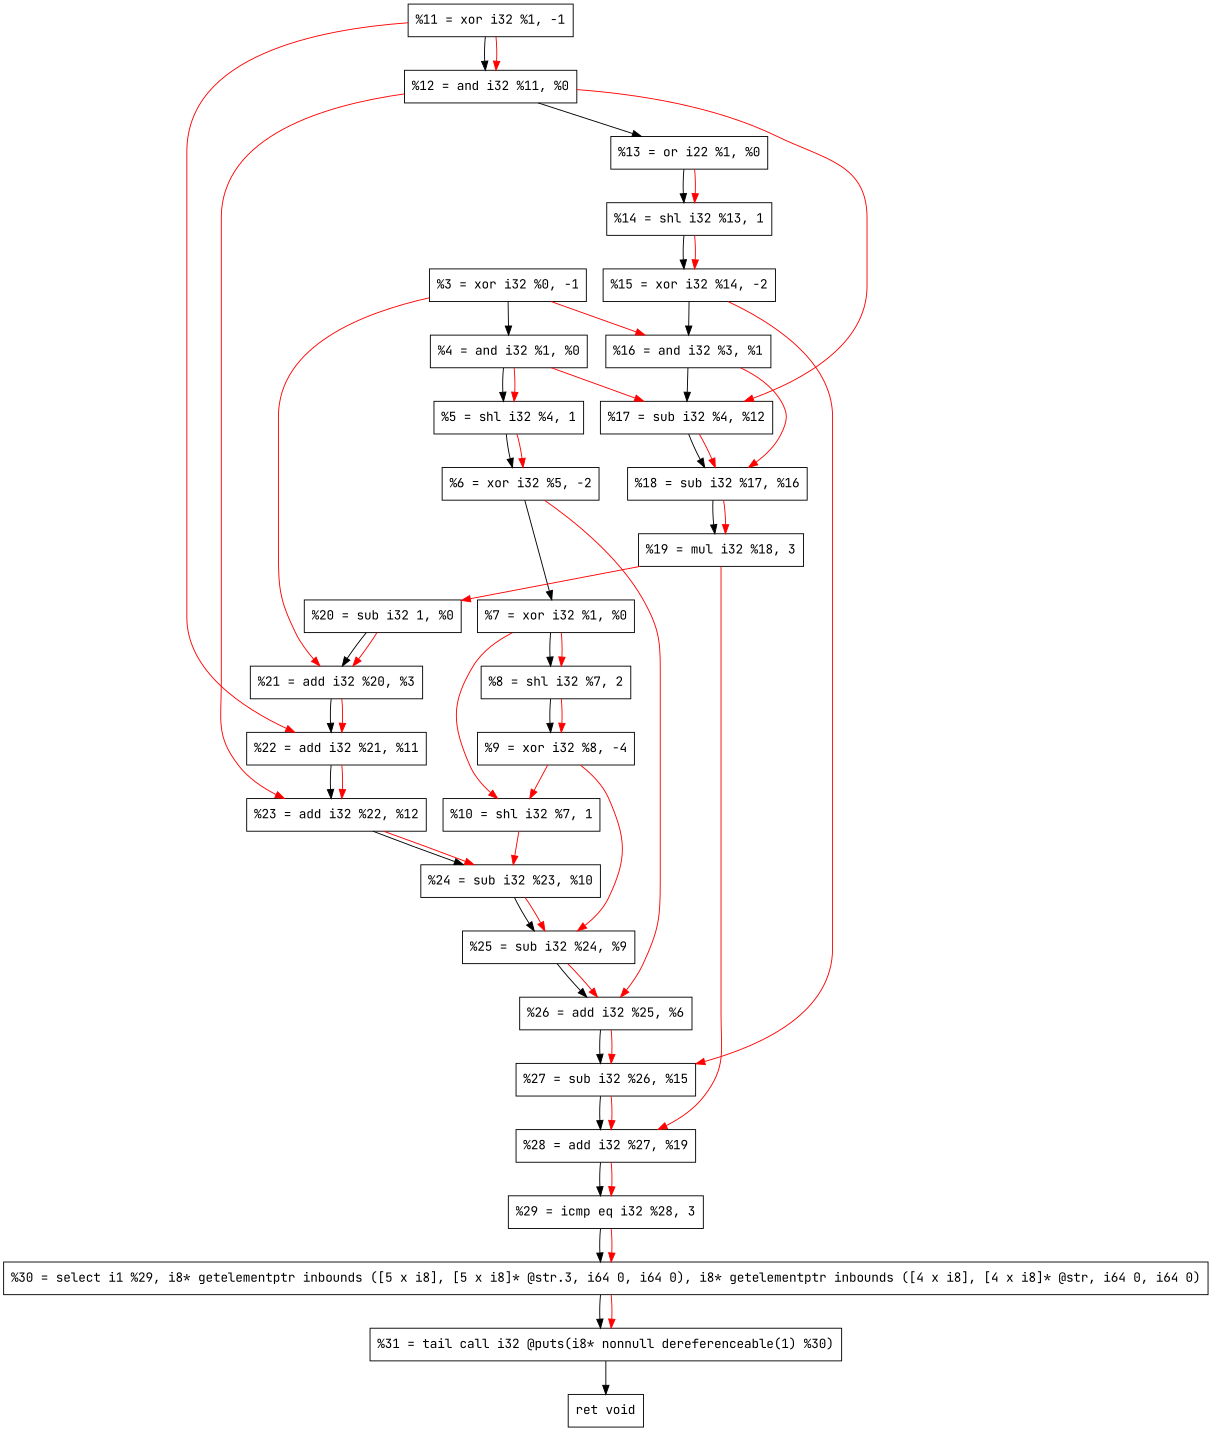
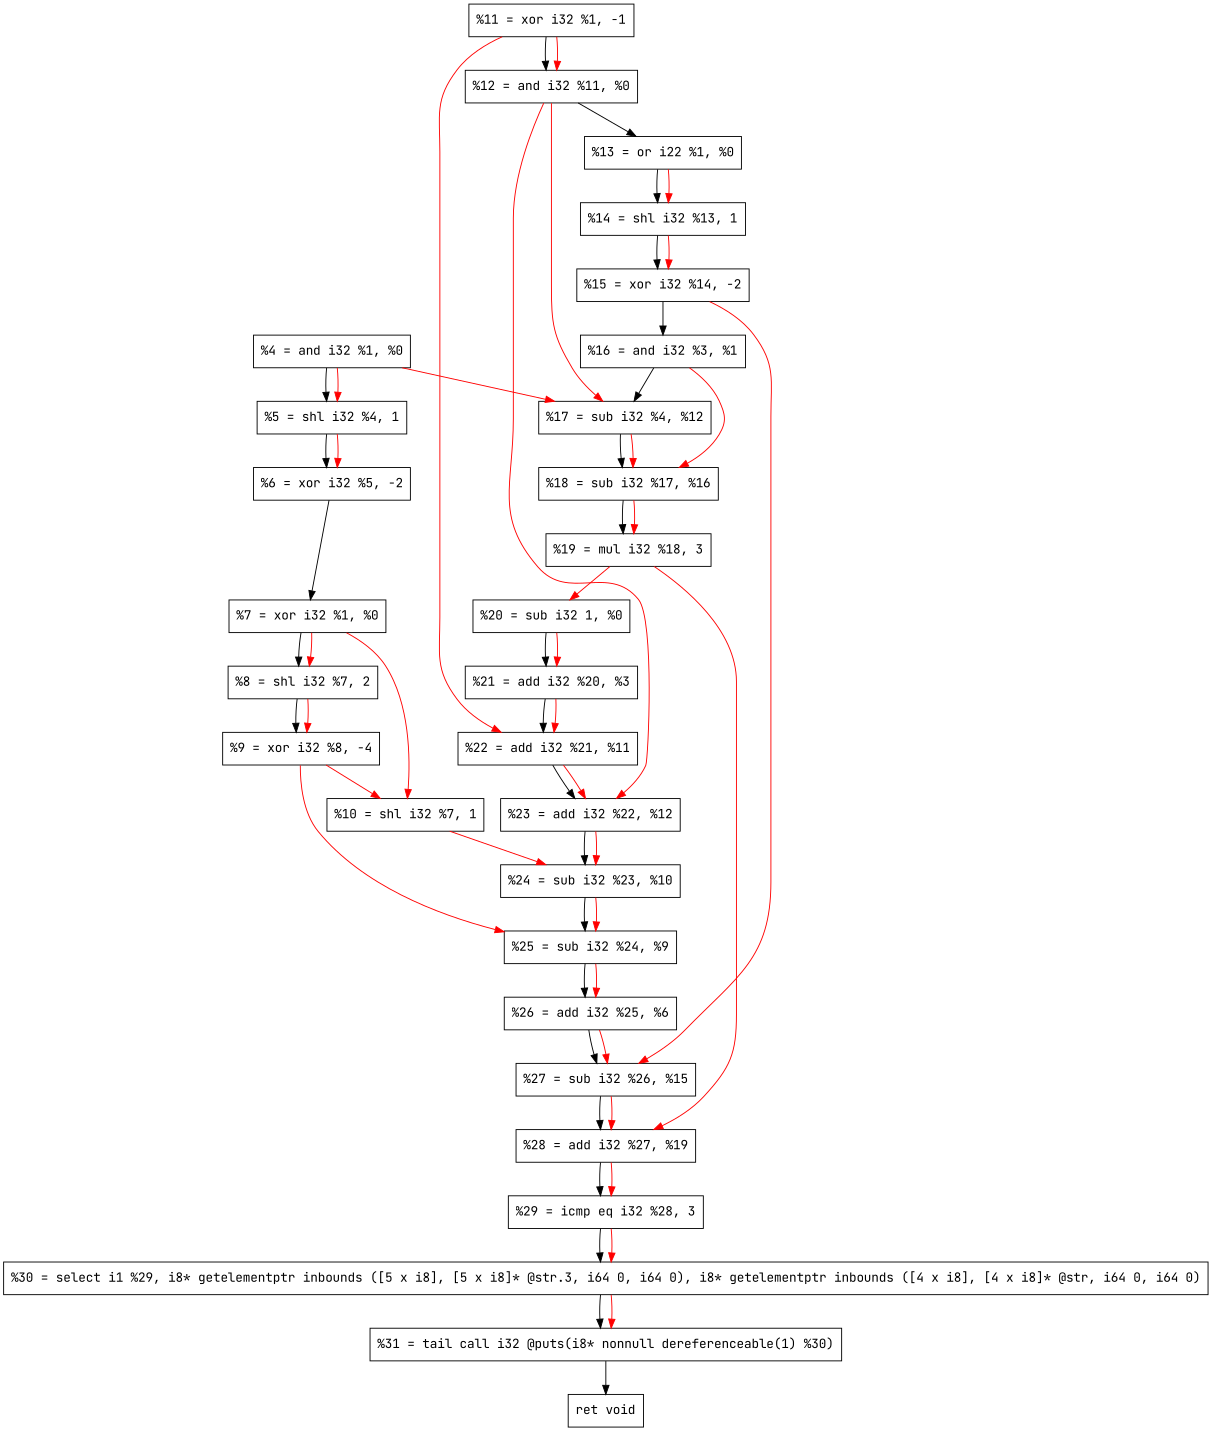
node "%3 = xor i32 %0, -1": removed
edge "%6 = xor i32 %5, -2" -> "%26 = add i32 %25, %6": removed
